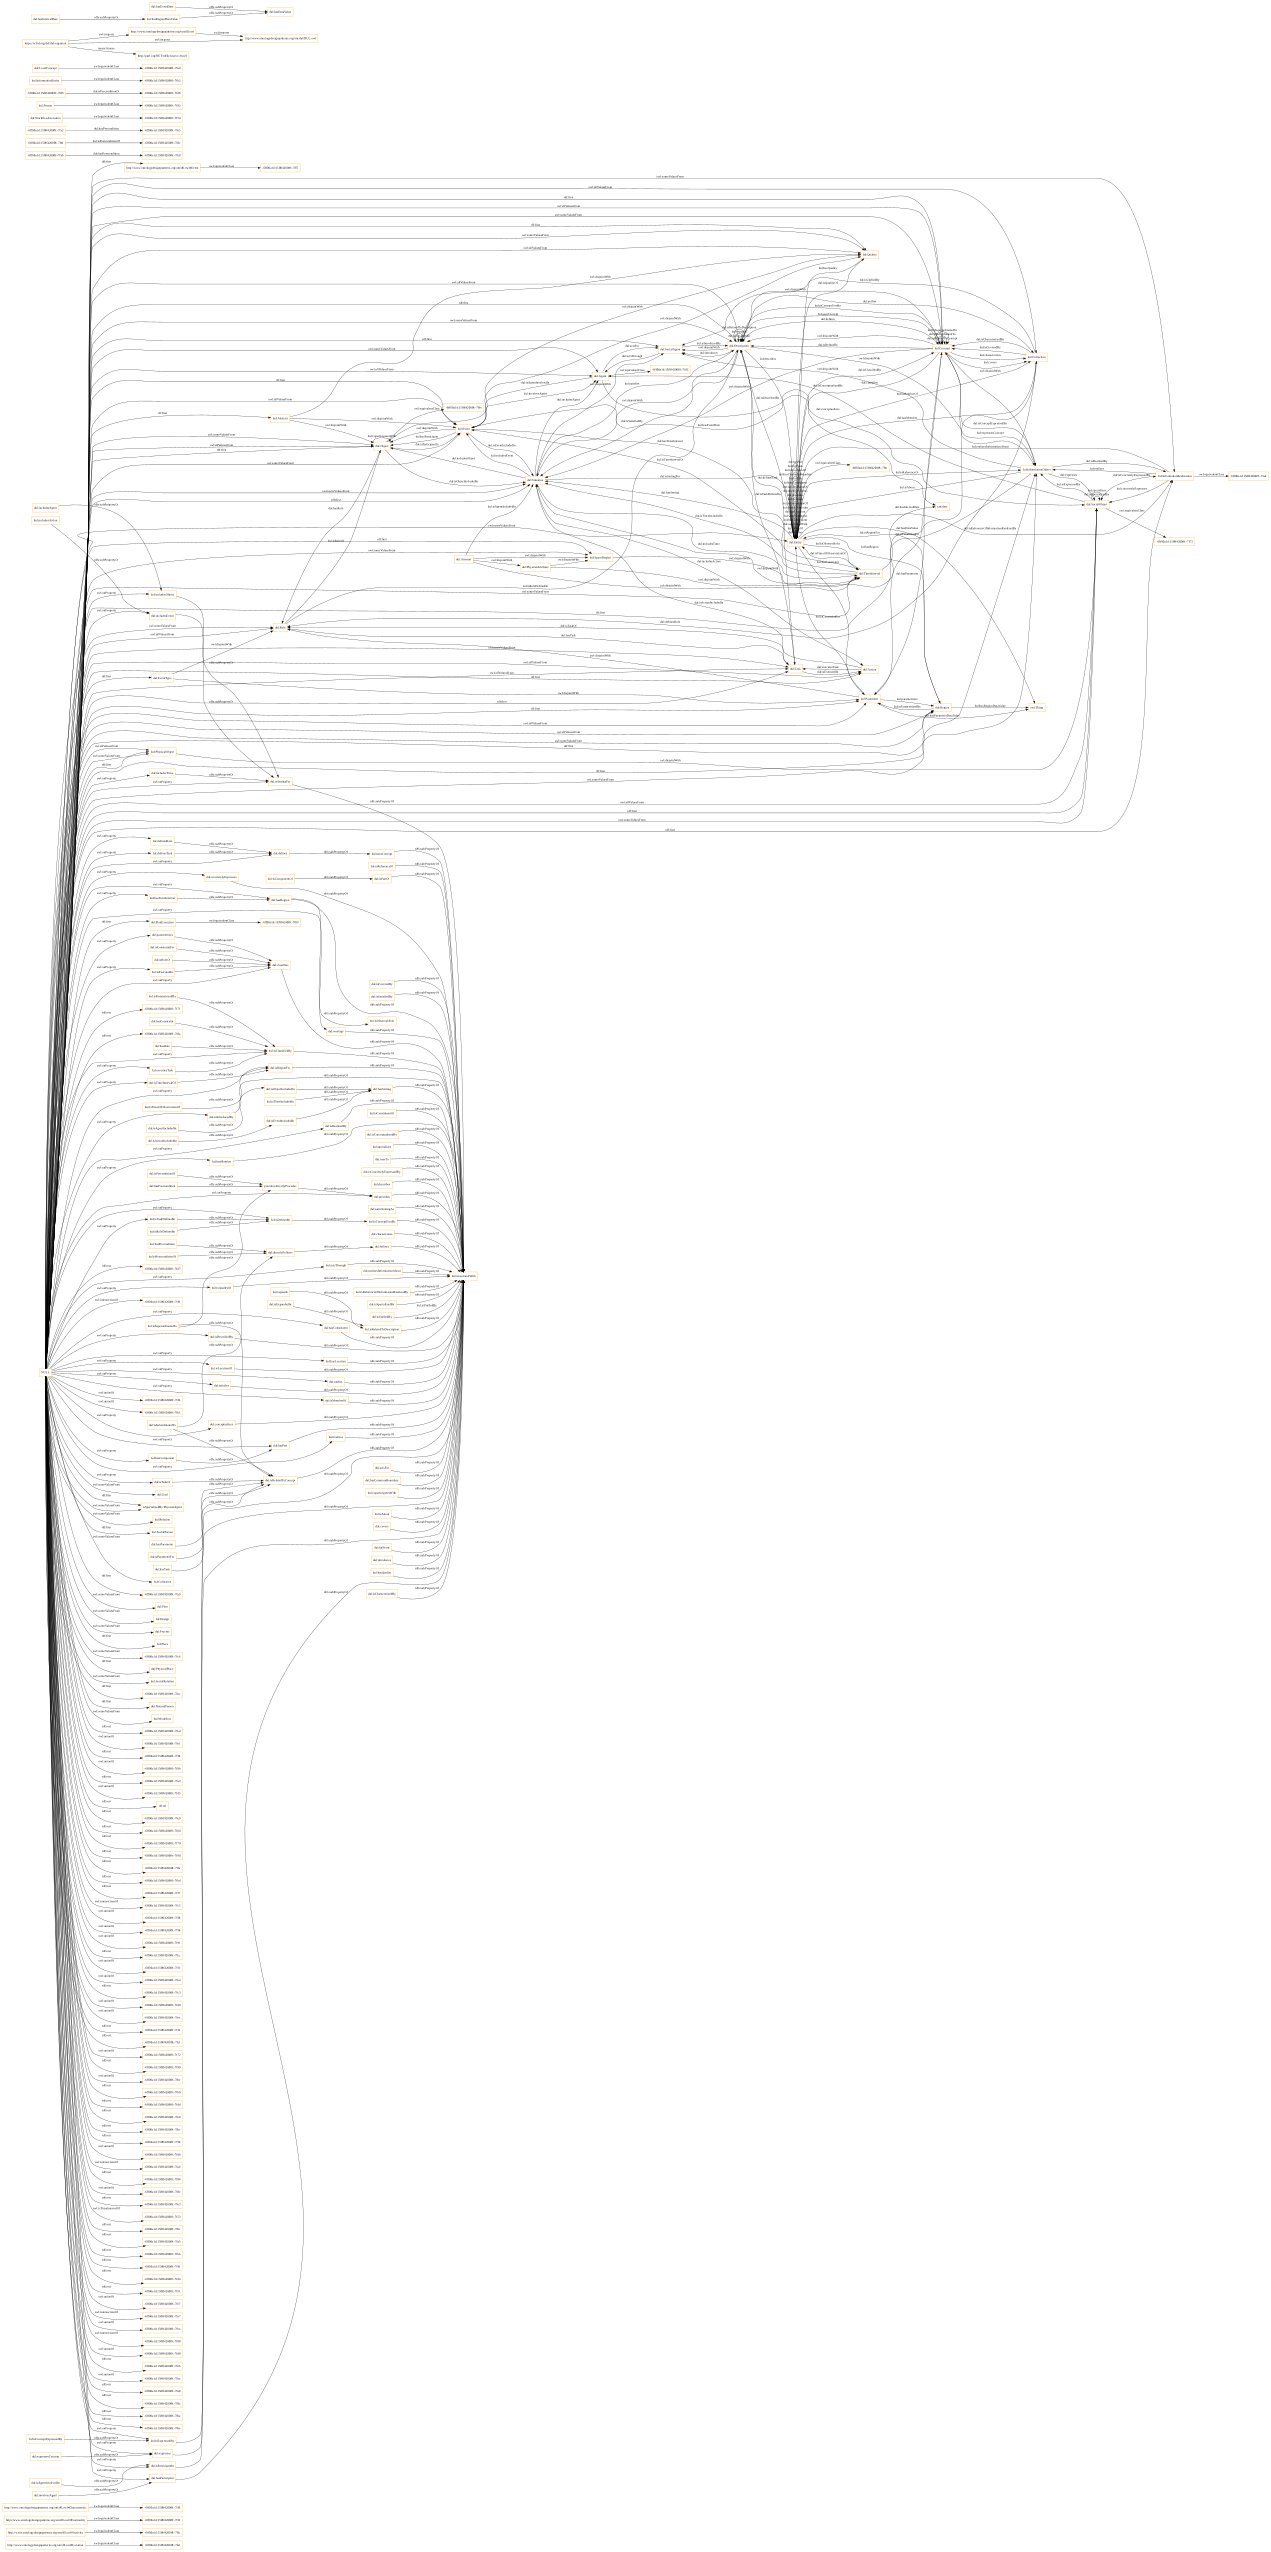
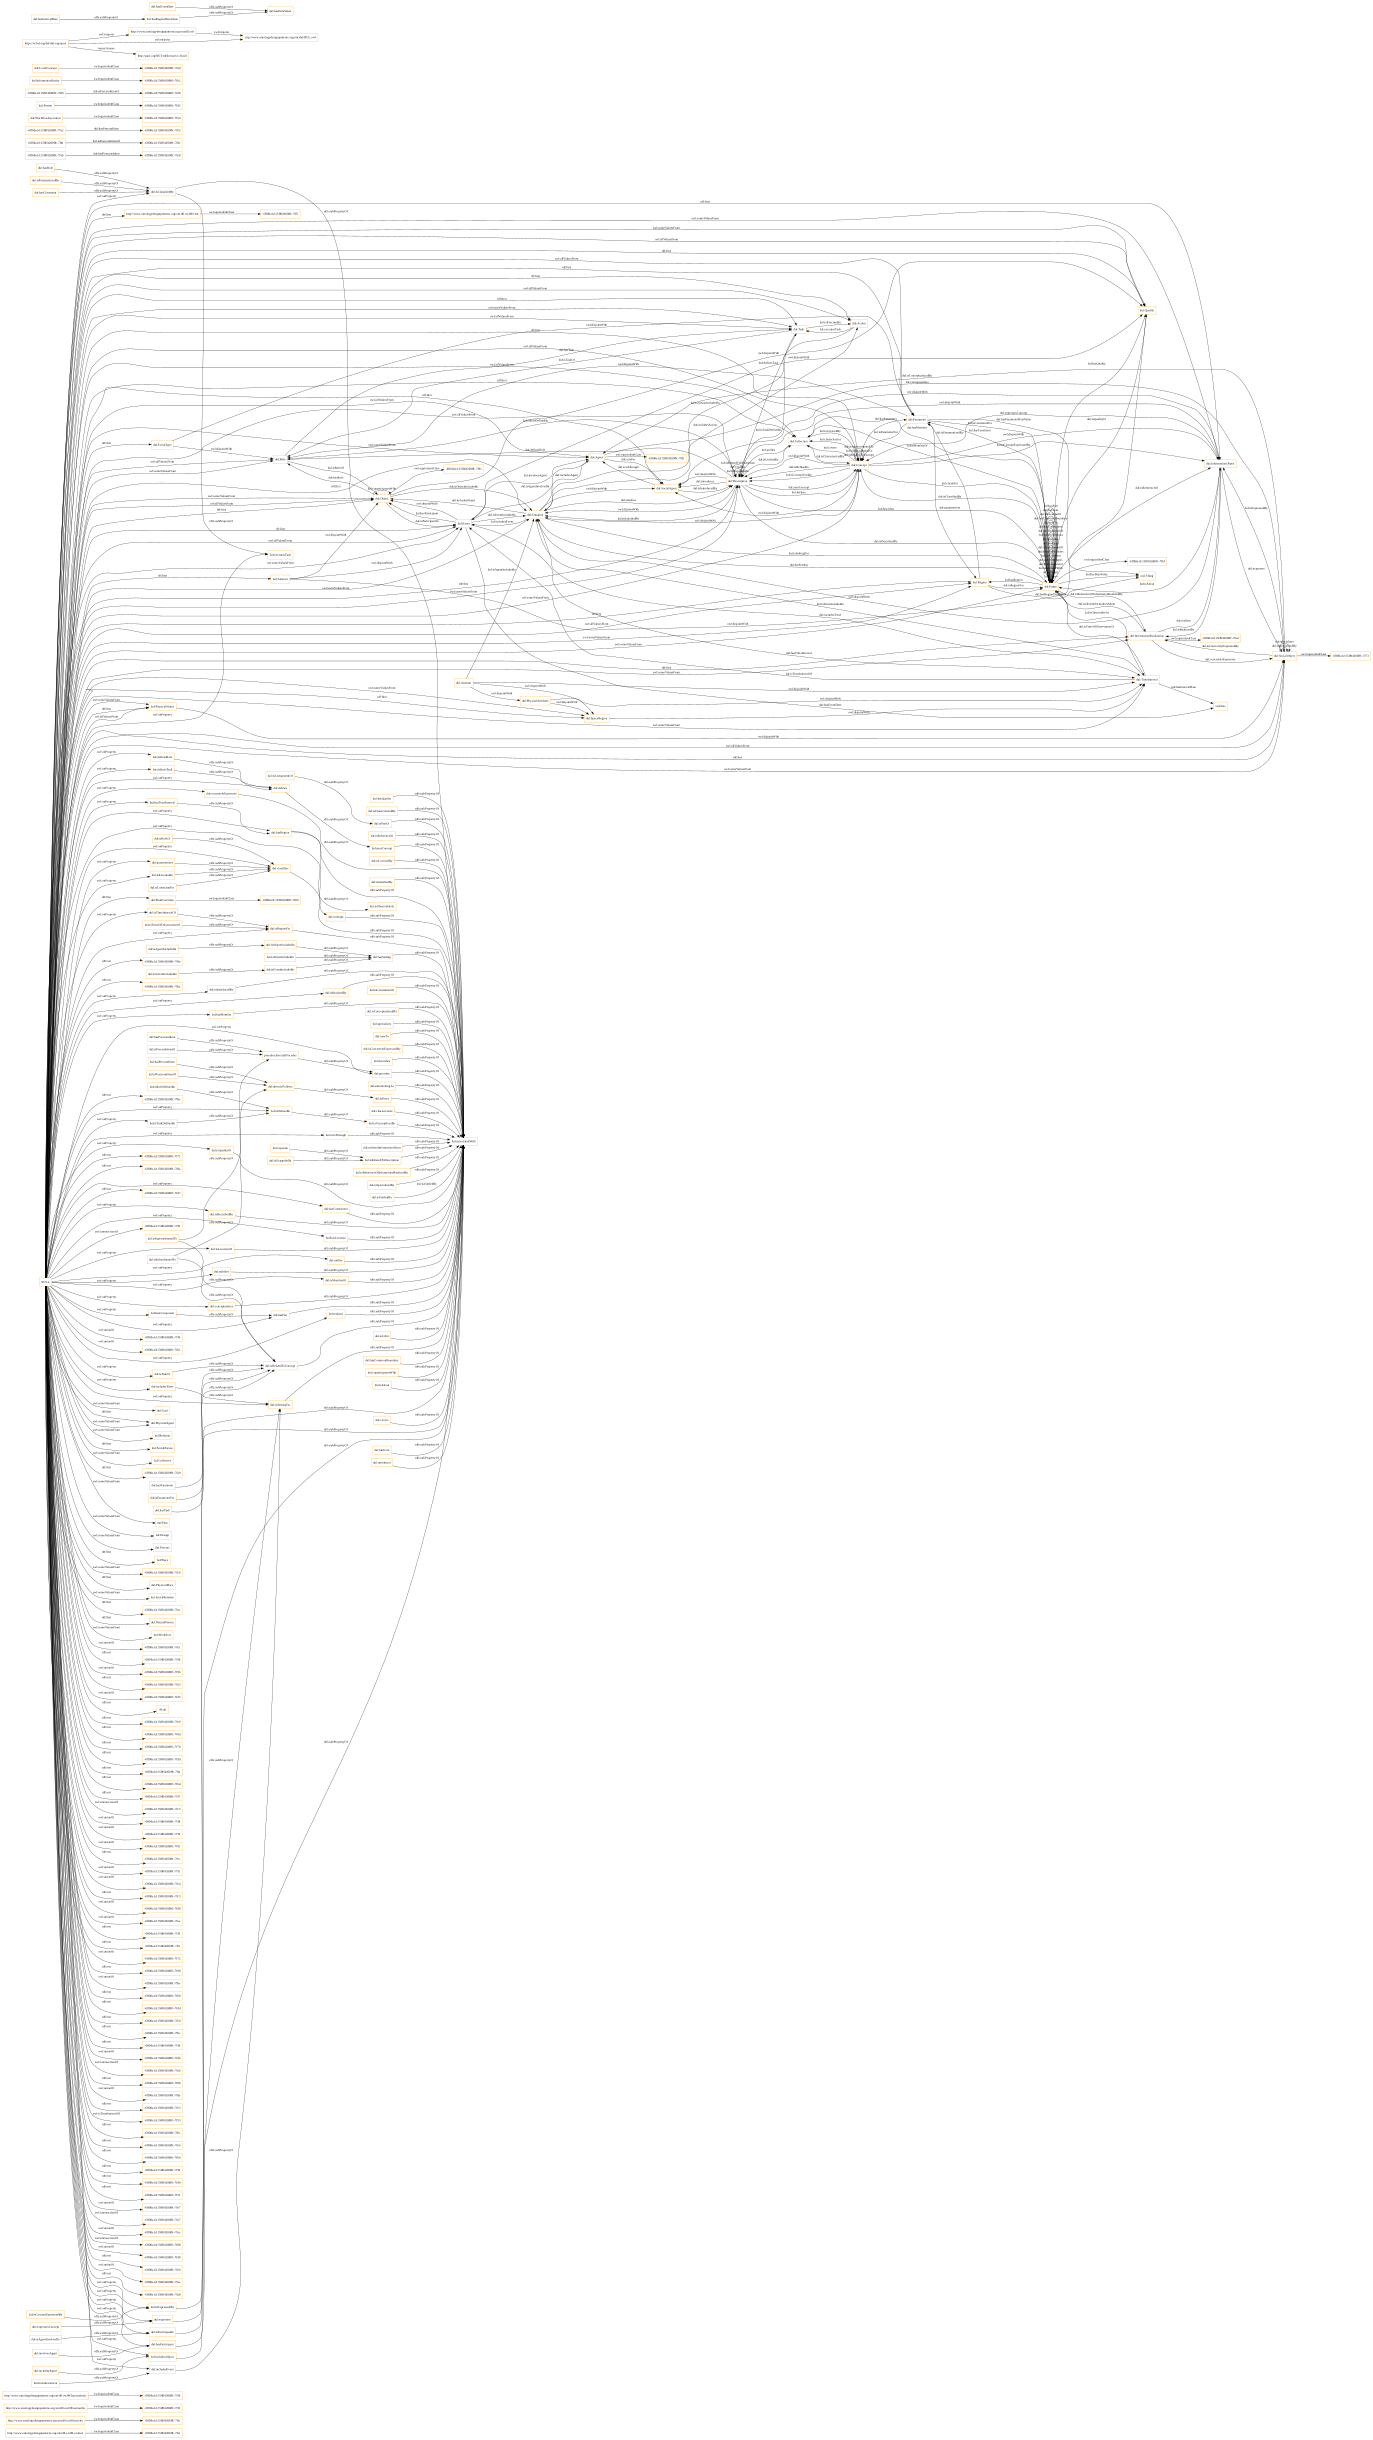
edge "dul:Collection" -> "dul:Role": now "dul:Description" -> "dul:Role"
edge "dul:executesTask" -> "dul:isClassifiedBy": reversed
node "isSpecializedBy:PhysicalAgent": label "isSpecializedBy:PhysicalAgent" -> "dul:PhysicalAgent"
node "-6ff00a1d:15f8f4200f8:-7fed": removed
